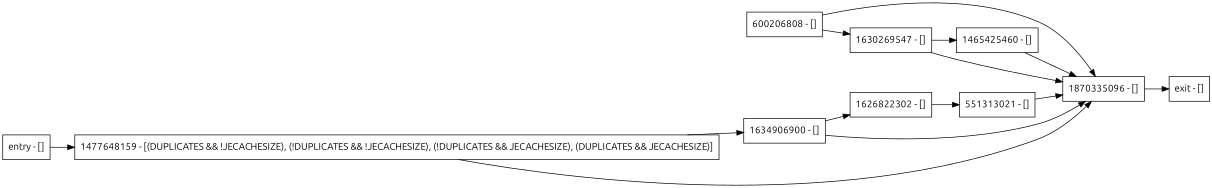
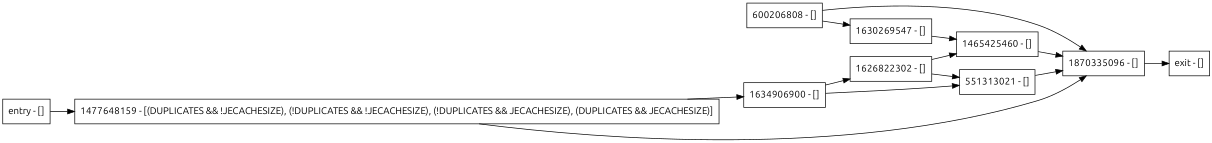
edge "1626822302 - []" -> "1465425460 - []": added
edge "1630269547 - []" -> "1870335096 - []": removed
edge "1634906900 - []" -> "1870335096 - []": now "1634906900 - []" -> "551313021 - []"
